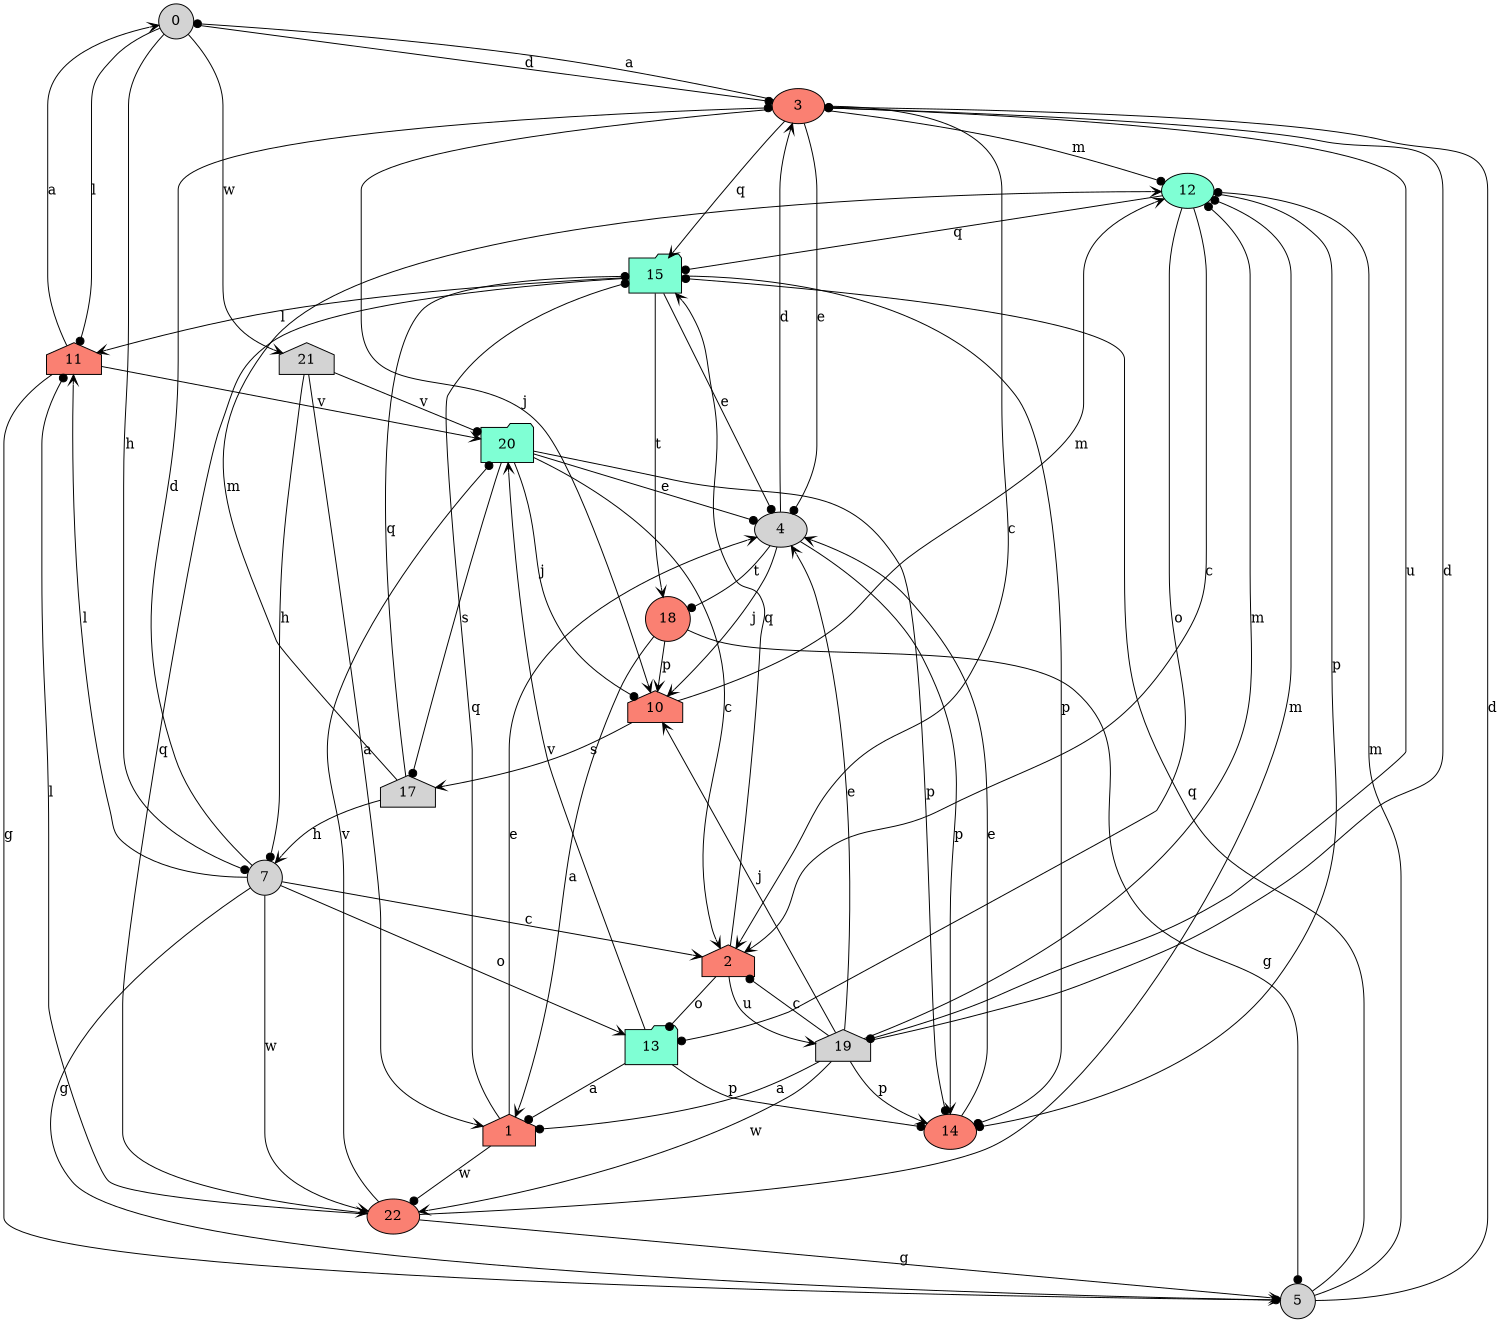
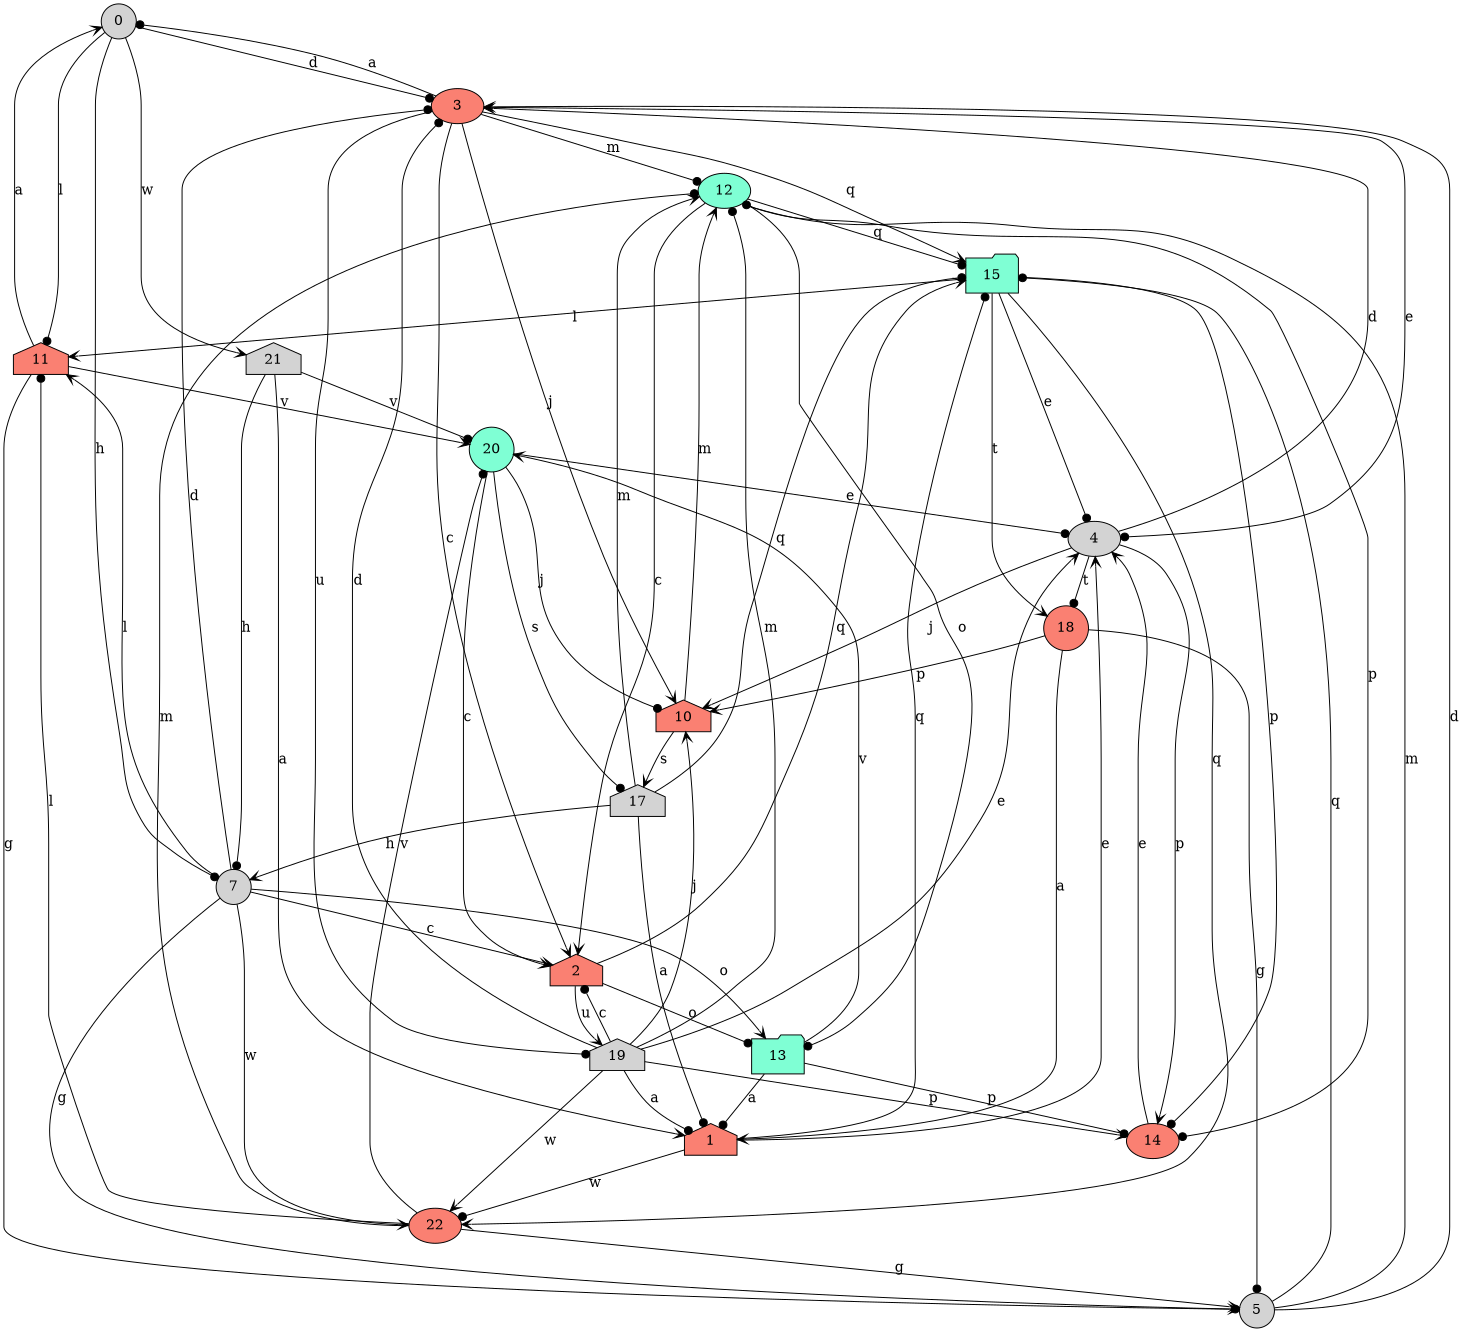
node "20": shape folder -> circle
edge "5" -> "3": arrowhead dot -> vee
edge "20" -> "14": removed, label "p"
edge "17" -> "1": added, label "a"
